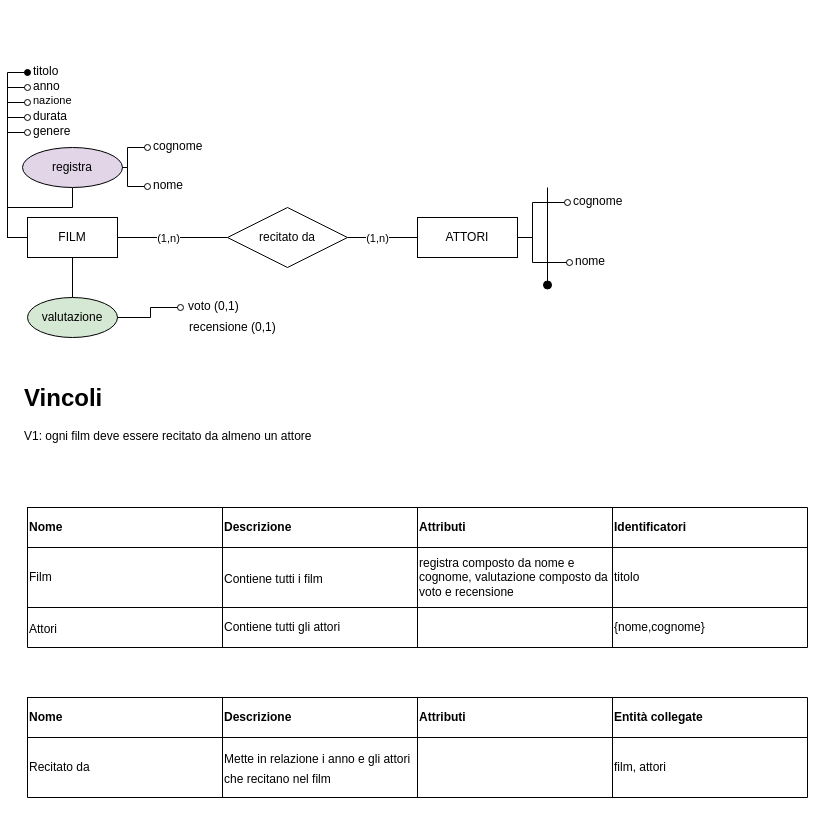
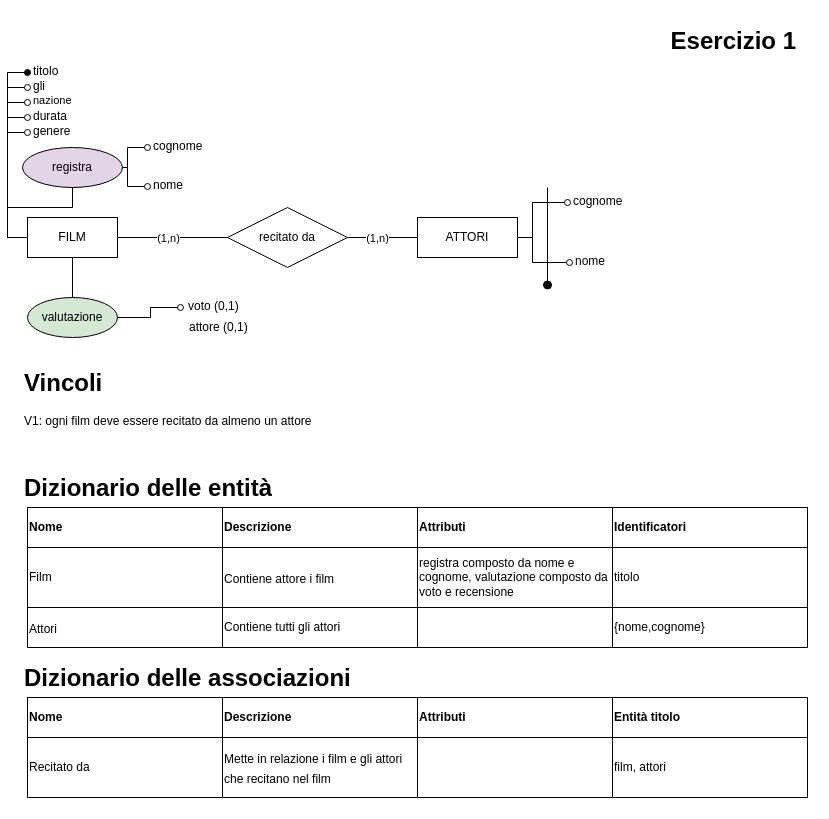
node "Esercizio 1": added
node "anno": label "anno" -> "gli"
node "recensione (0,1)": label "recensione (0,1)" -> "attore (0,1)"
node "Vincoli V1: ogni film deve essere recitato da almeno un attore": moved (218, 418) -> (218, 403)
node "Dizionario delle entità": added
node "Contiene tutti i film": label "Contiene tutti i film" -> "Contiene attore i film"
node "Dizionario delle associazioni": added
node "Entità collegate": label "Entità collegate" -> "Entità titolo"
node "Mette in relazione i anno e gli attori che recitano nel film": label "Mette in relazione i anno e gli attori che recitano nel film" -> "Mette in relazione i film e gli attori che recitano nel film"
